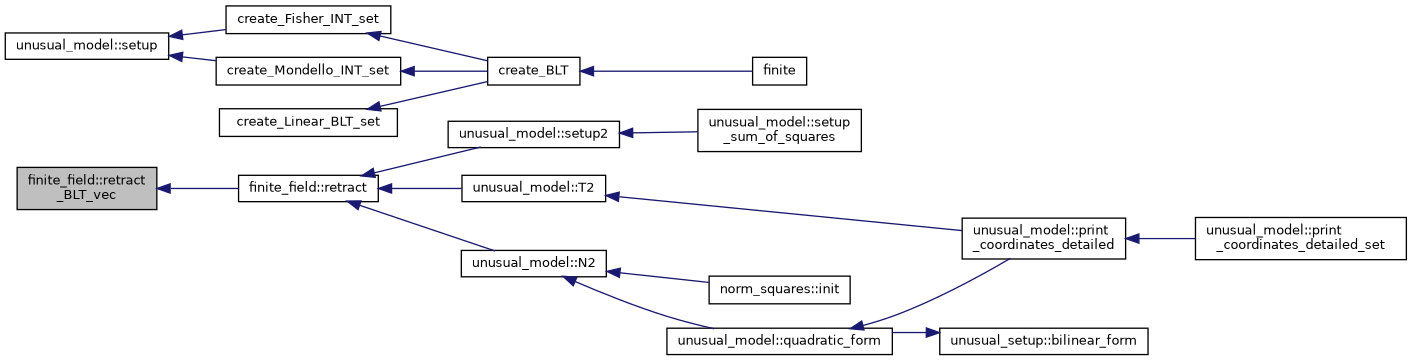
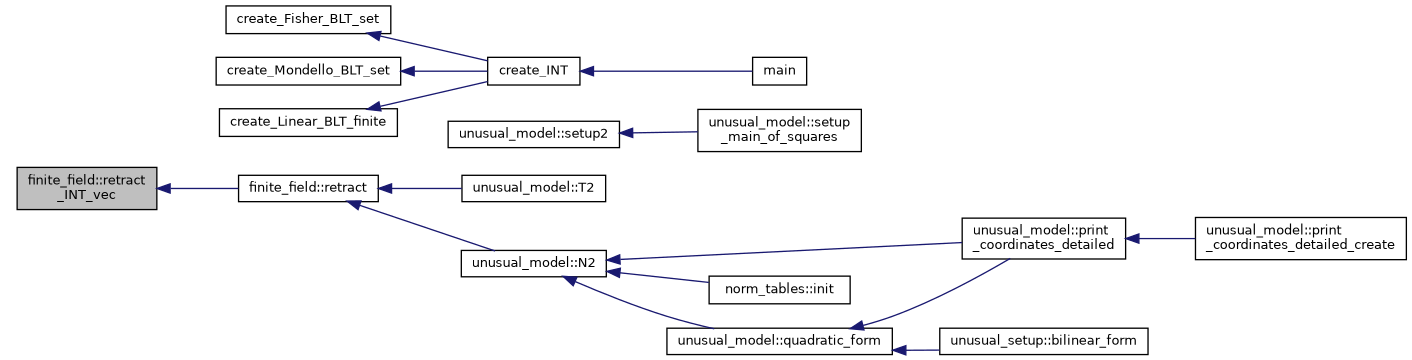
node "create_Fisher_INT_set": label "create_Fisher_INT_set" -> "create_Fisher_BLT_set"
node "unusual_model::setup": removed
node "create_Mondello_INT_set": label "create_Mondello_INT_set" -> "create_Mondello_BLT_set"
node "create_BLT": label "create_BLT" -> "create_INT"
node "finite": label "finite" -> "main"
node "create_Linear_BLT_set": label "create_Linear_BLT_set" -> "create_Linear_BLT_finite"
node "unusual_model::setup _sum_of_squares": label "unusual_model::setup _sum_of_squares" -> "unusual_model::setup _main_of_squares"
edge "unusual_model::setup2" -> "finite_field::retract": removed
node "finite_field::retract _BLT_vec": label "finite_field::retract _BLT_vec" -> "finite_field::retract _INT_vec"
edge "unusual_model::print _coordinates_detailed" -> "unusual_model::T2": now "unusual_model::print _coordinates_detailed" -> "unusual_model::N2"
node "unusual_model::print _coordinates_detailed_set": label "unusual_model::print _coordinates_detailed_set" -> "unusual_model::print _coordinates_detailed_create"
node "norm_squares::init": label "norm_squares::init" -> "norm_tables::init"
edge "unusual_model::quadratic_form" -> "unusual_setup::bilinear_form": reversed
